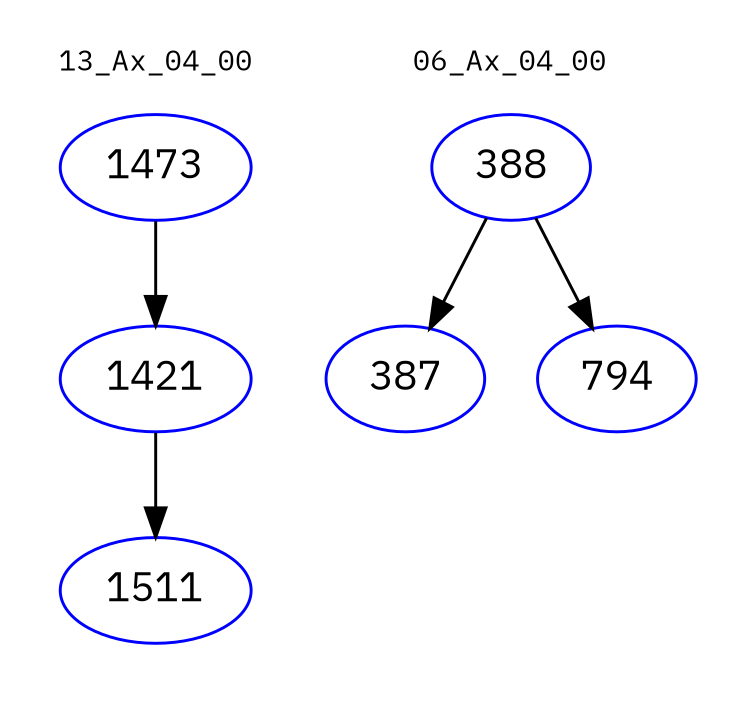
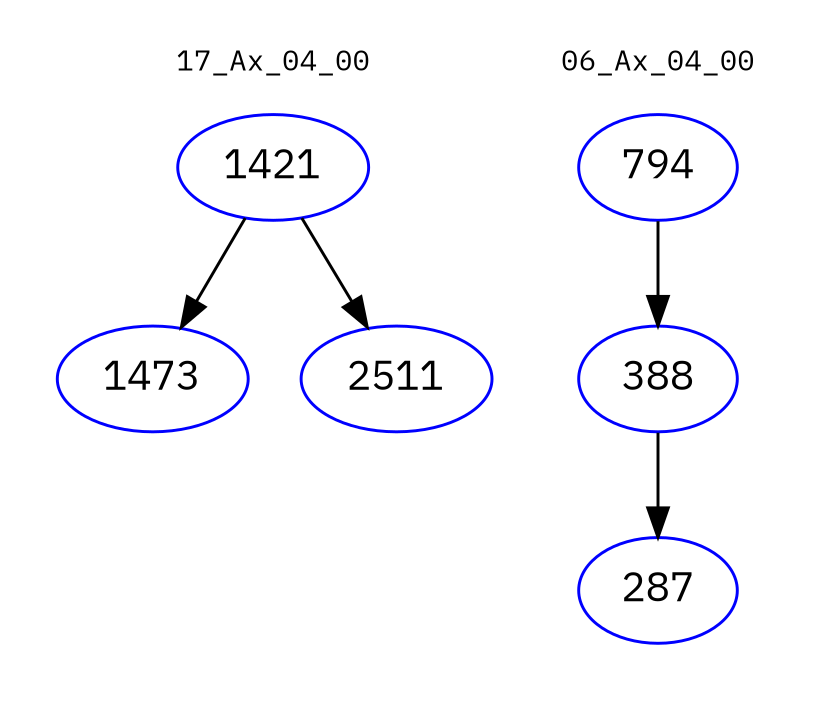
cluster "13_Ax_04_00": label "13_Ax_04_00" -> "17_Ax_04_00"
edge "1473" -> "1421": reversed
edge "388" -> "794": reversed
node "387": label "387" -> "287"
node "1511": label "1511" -> "2511"
